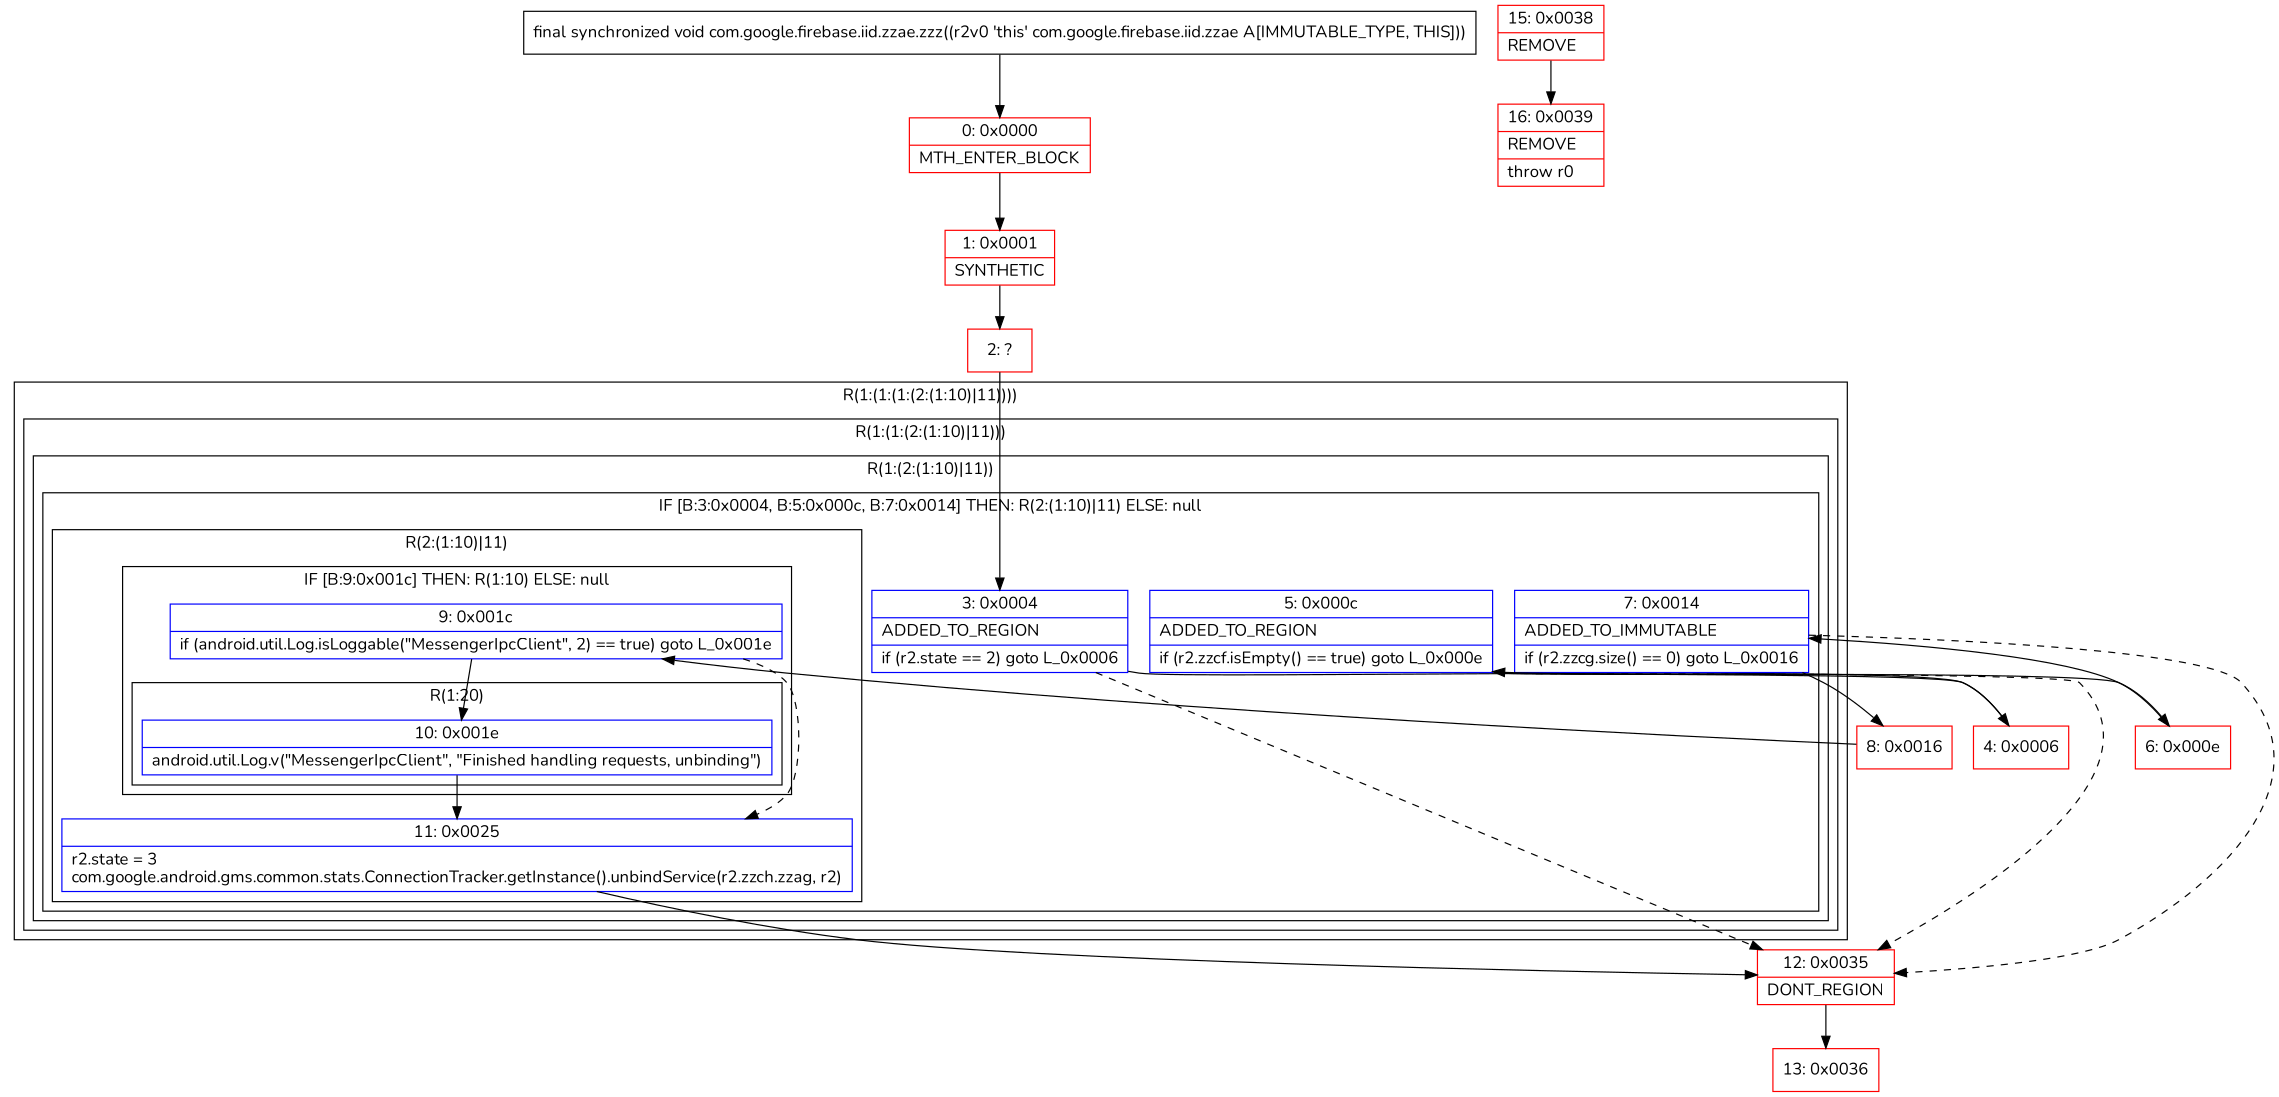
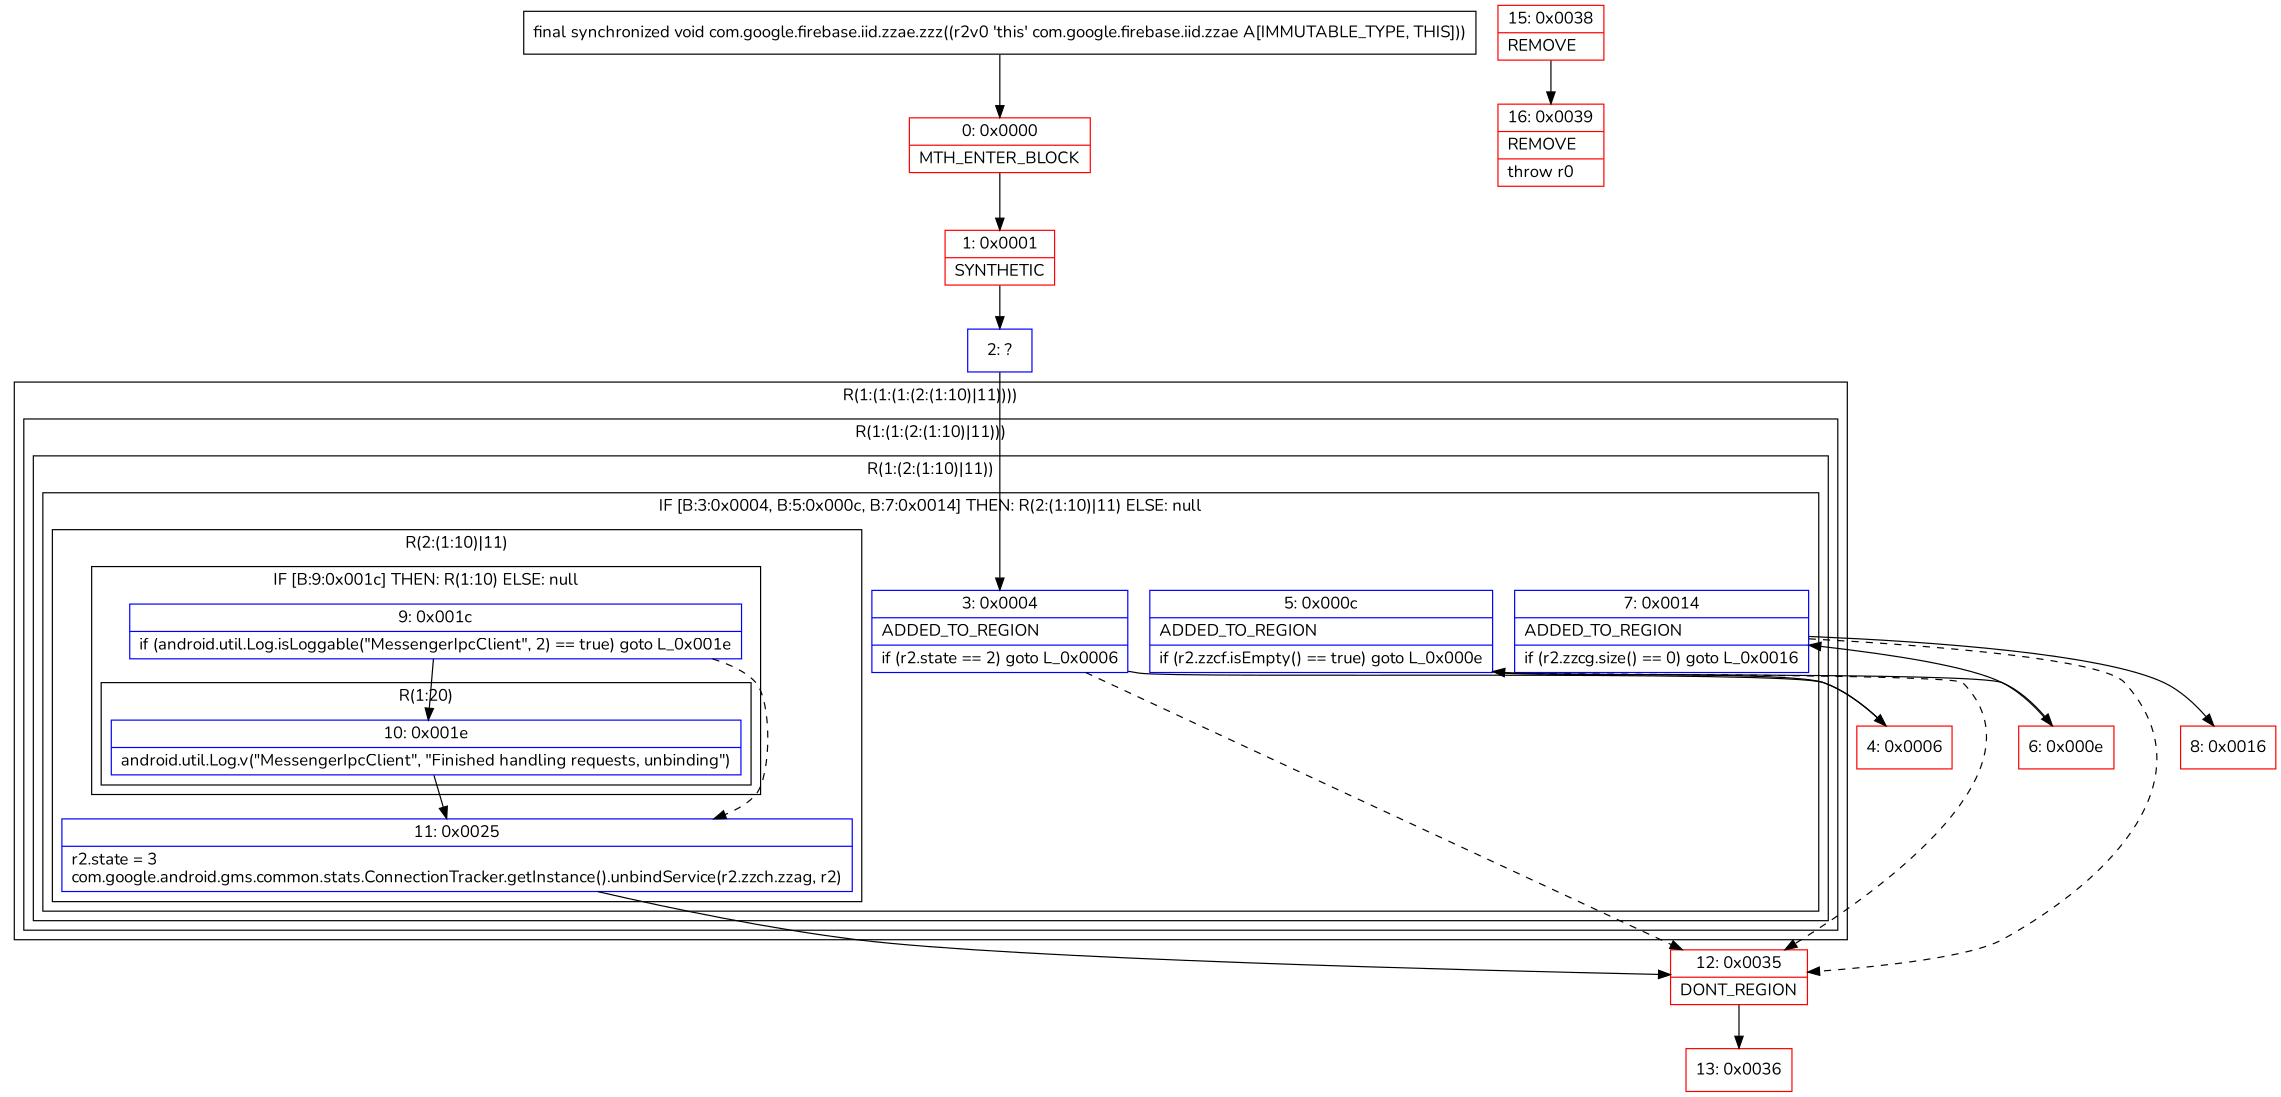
node "2: ?": color red -> blue
node "7: 0x0014": text "ADDED_TO_IMMUTABLE" -> "ADDED_TO_REGION"
edge "8: 0x0016" -> "9: 0x001c": removed
